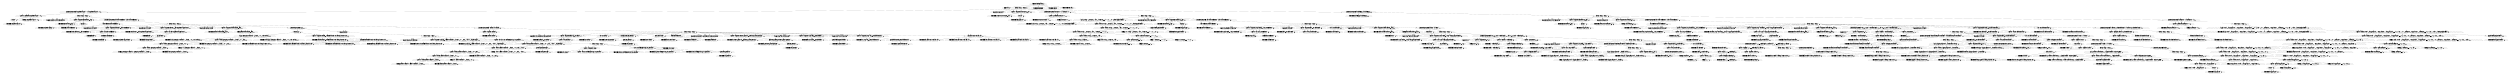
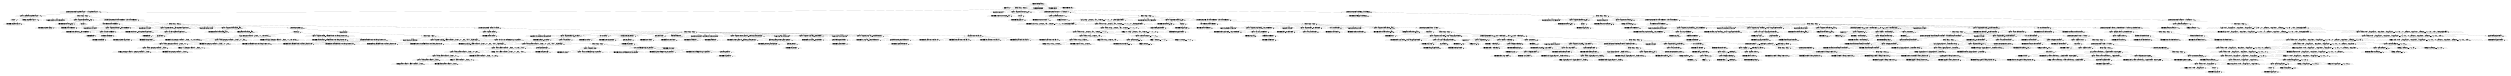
node "(LOCAL,String[] toFiles: java.lang.String[])": removed
